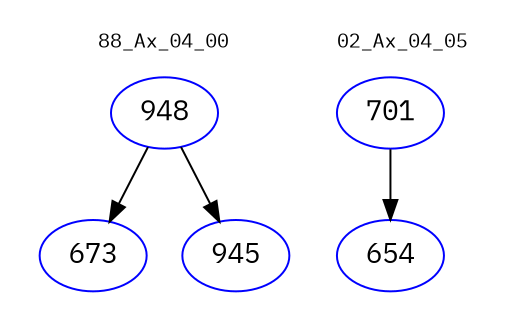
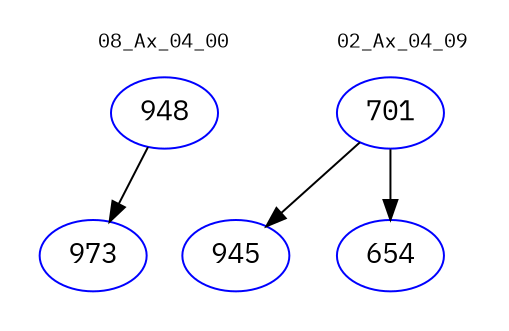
cluster "88_Ax_04_00": label "88_Ax_04_00" -> "08_Ax_04_00"
cluster "02_Ax_04_05": label "02_Ax_04_05" -> "02_Ax_04_09"
edge "948" -> "945": now "701" -> "945"
node "673": label "673" -> "973"
